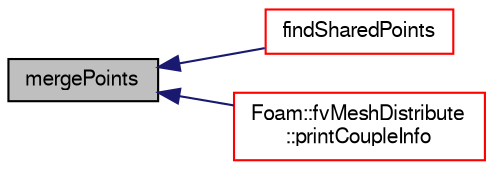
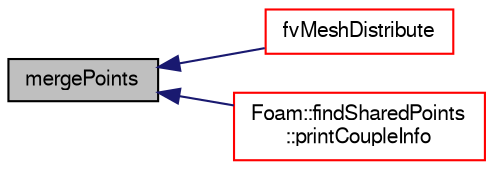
node "findSharedPoints": label "findSharedPoints" -> "fvMeshDistribute"
node "Foam::fvMeshDistribute ::printCoupleInfo": label "Foam::fvMeshDistribute ::printCoupleInfo" -> "Foam::findSharedPoints ::printCoupleInfo"
